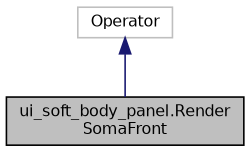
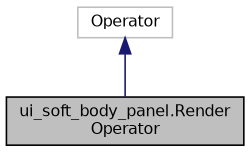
node "ui_soft_body_panel.Render SomaFront": label "ui_soft_body_panel.Render SomaFront" -> "ui_soft_body_panel.Render Operator"
